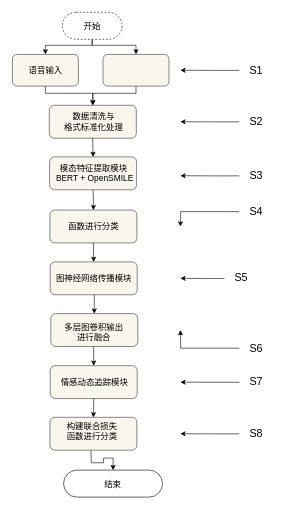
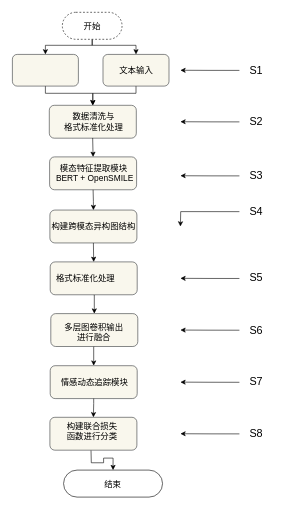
node "语音输入": removed
node "文本输入": added
node "函数进行分类": label "函数进行分类" -> "构建跨模态异构图结构"
node "图神经网络传播模块": label "图神经网络传播模块" -> "格式标准化处理"
node "S5": moved (241, 278) -> (256, 278)
node "S6": moved (256, 348) -> (256, 330)
